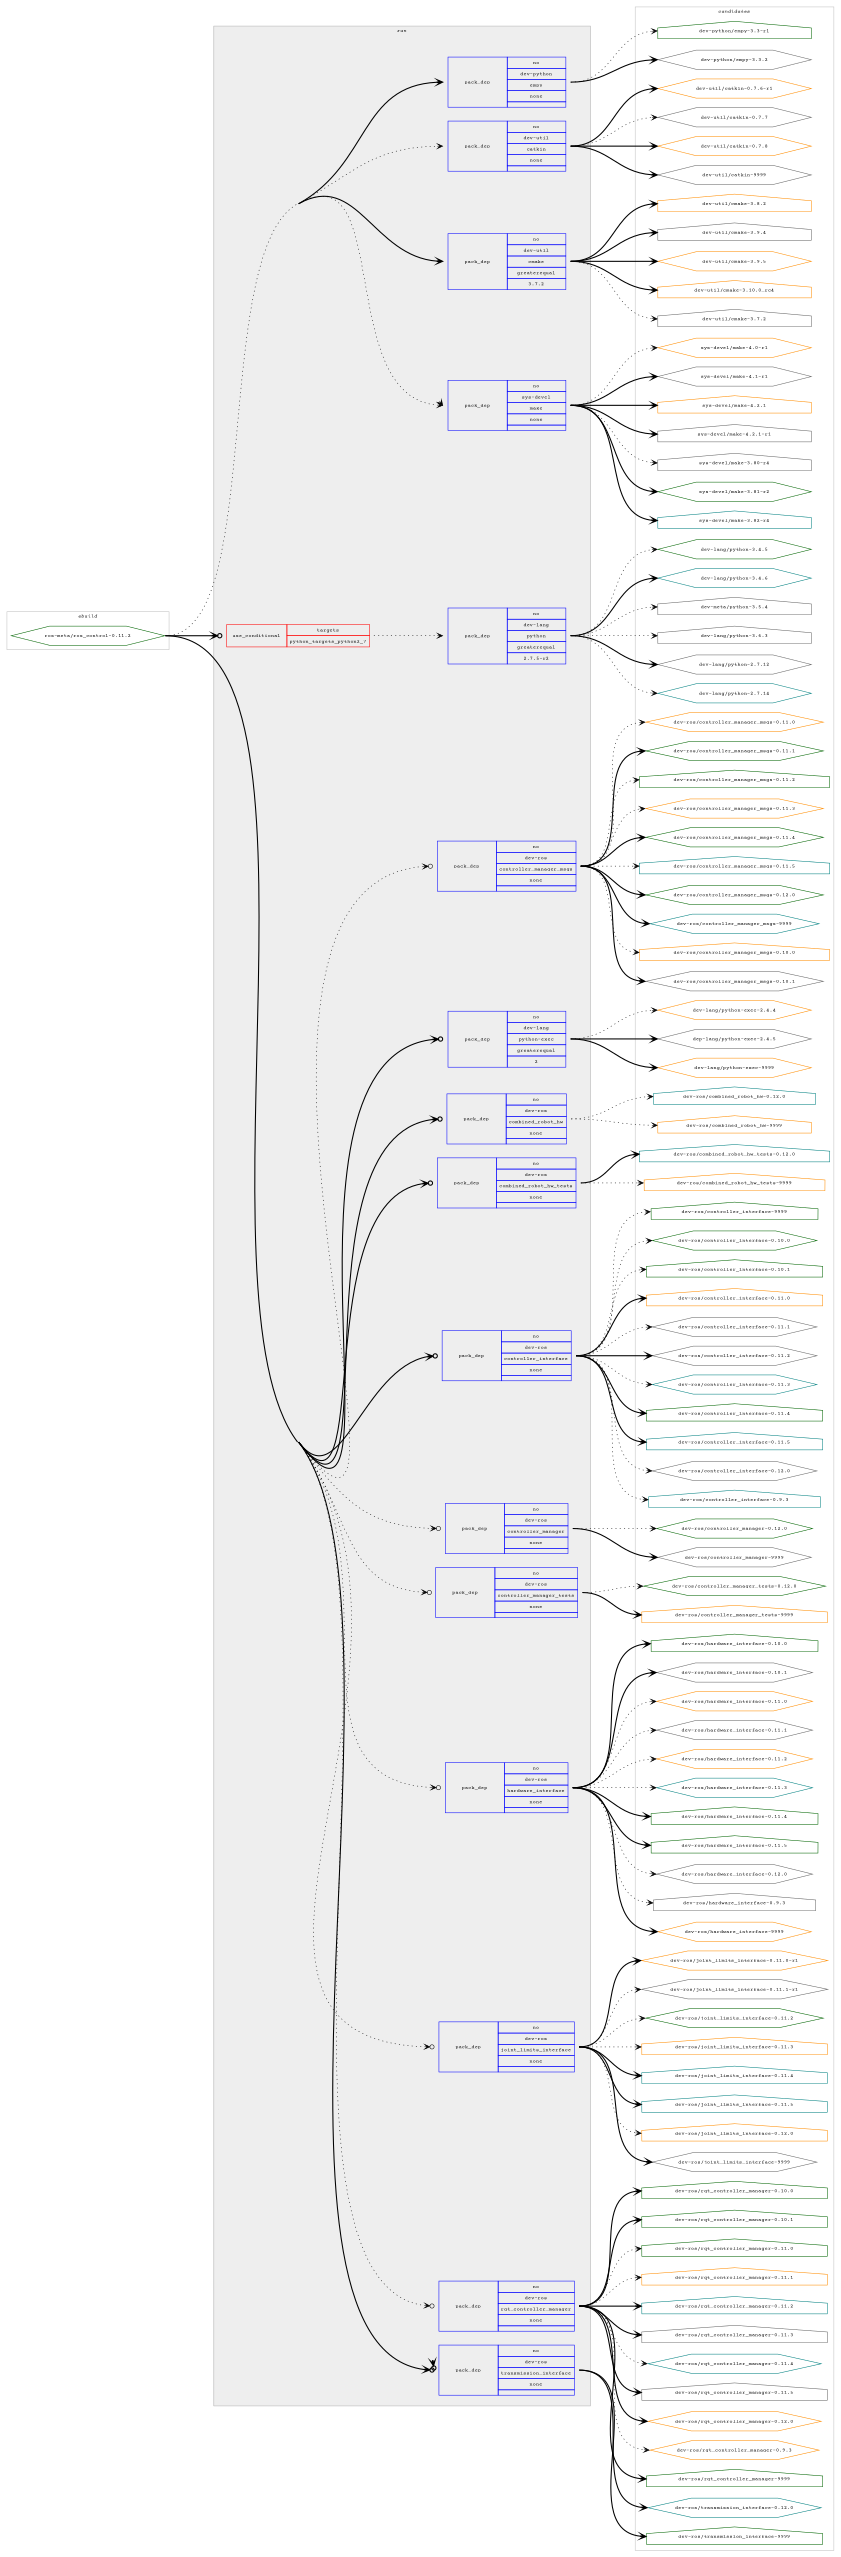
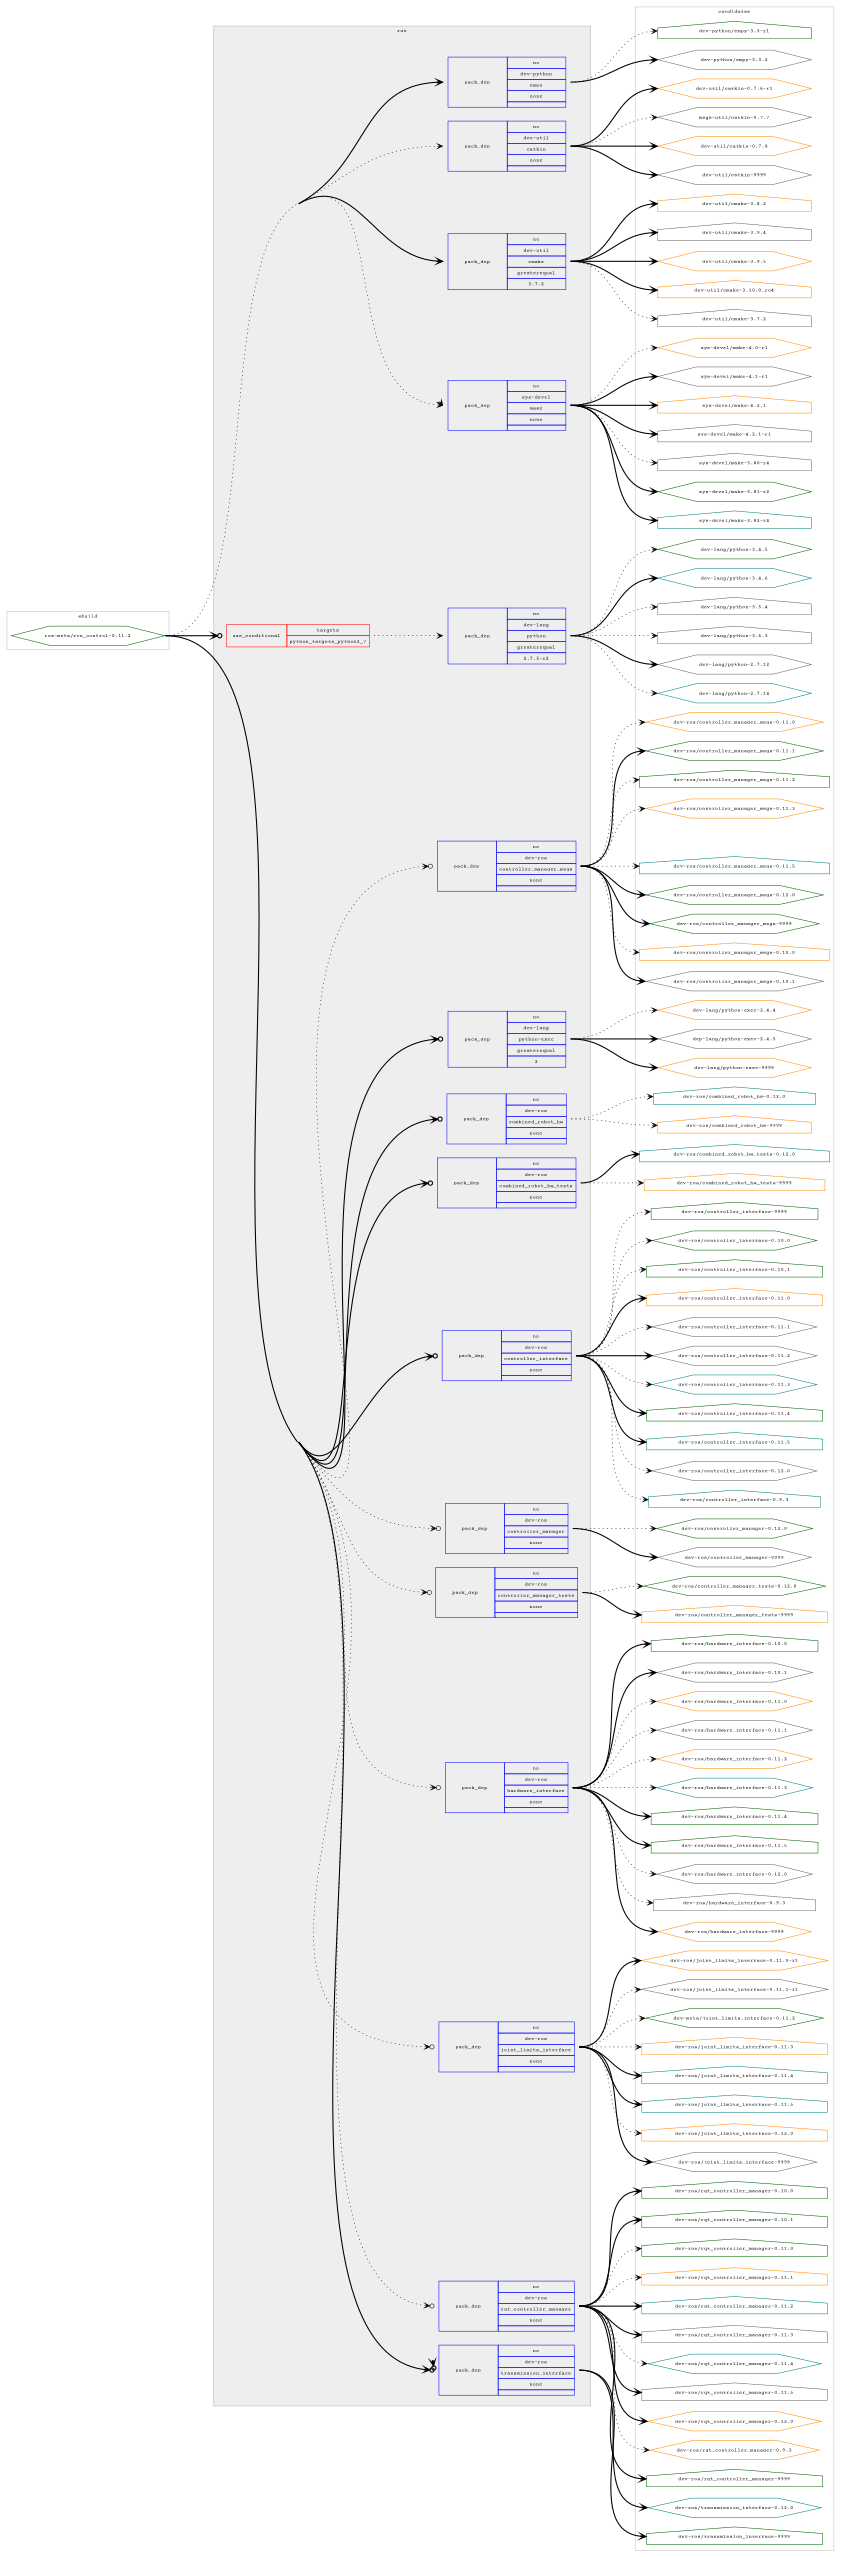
node "dev-util/catkin-0.7.7": label "dev-util/catkin-0.7.7" -> "msgs-util/catkin-0.7.7"
node "dev-meta/python-3.5.4": label "dev-meta/python-3.5.4" -> "dev-lang/python-3.5.4"
node "dev-ros/controller_manager_msgs-0.11.4": removed
node "dev-ros/controller_manager_msgs-9999": color teal -> darkgreen
node "dev-ros/joint_limits_interface-0.11.2": label "dev-ros/joint_limits_interface-0.11.2" -> "dev-meta/joint_limits_interface-0.11.2"
